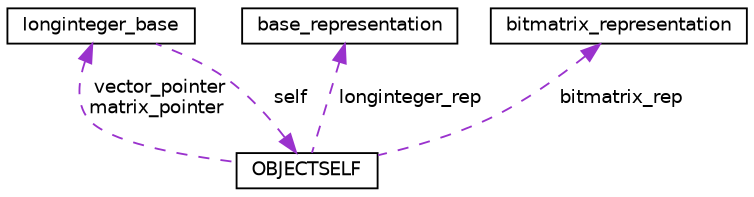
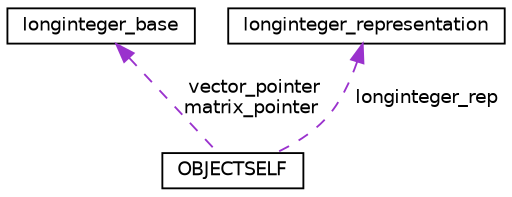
node "base_representation": label "base_representation" -> "longinteger_representation"
node "bitmatrix_representation": removed
edge "longinteger_base" -> "OBJECTSELF": removed, label "self"
